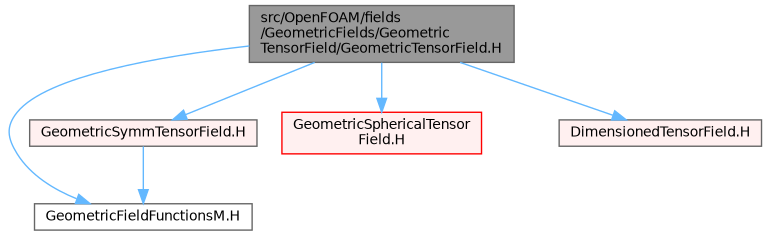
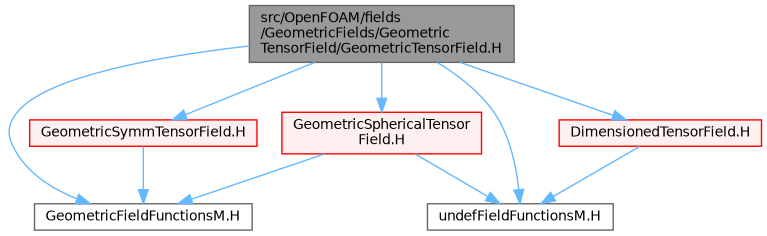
node "GeometricSymmTensorField.H": color grey40 -> red
node "DimensionedTensorField.H": color grey40 -> red
edge "GeometricSphericalTensor Field.H" -> "GeometricFieldFunctionsM.H": added
node "undefFieldFunctionsM.H": added
